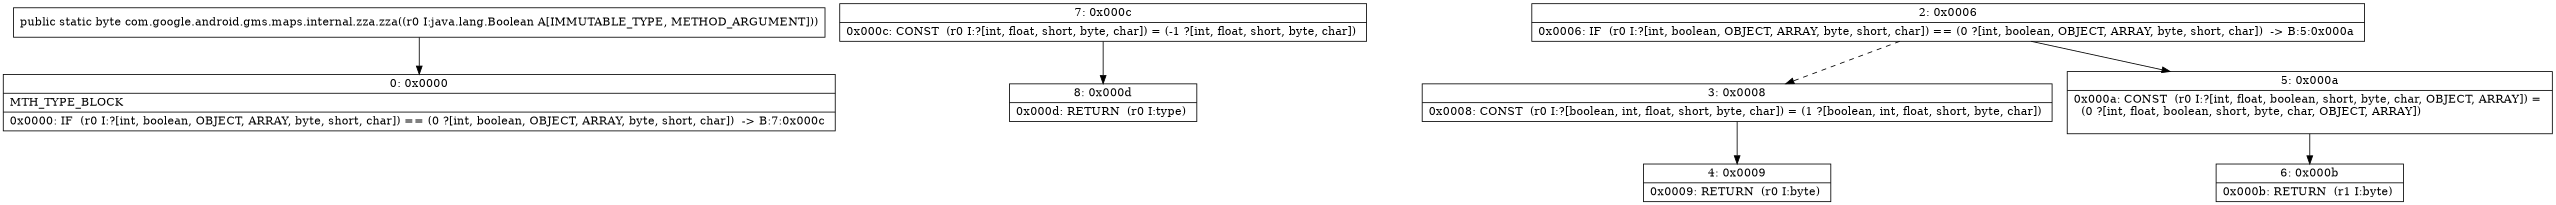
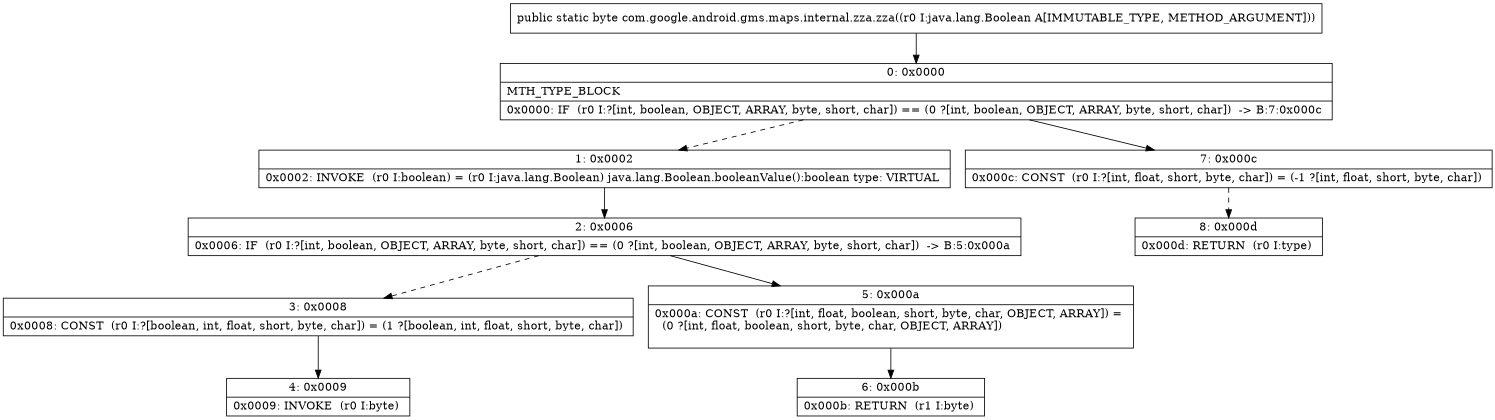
edge "7: 0x000c" -> "8: 0x000d": style solid -> dashed
edge "0: 0x0000" -> "7: 0x000c": added
node "1: 0x0002": added
node "4: 0x0009": text "0x0009: RETURN  (r0 I:byte)" -> "0x0009: INVOKE  (r0 I:byte)"
